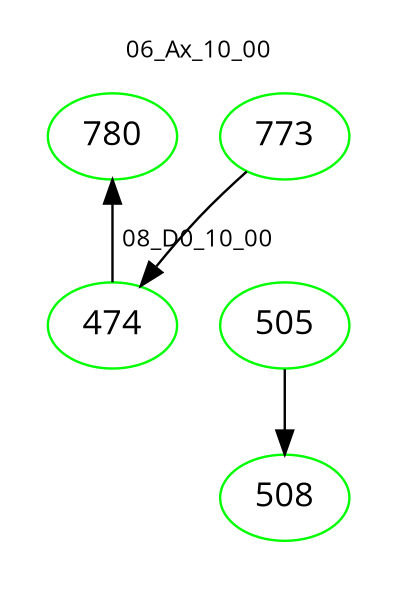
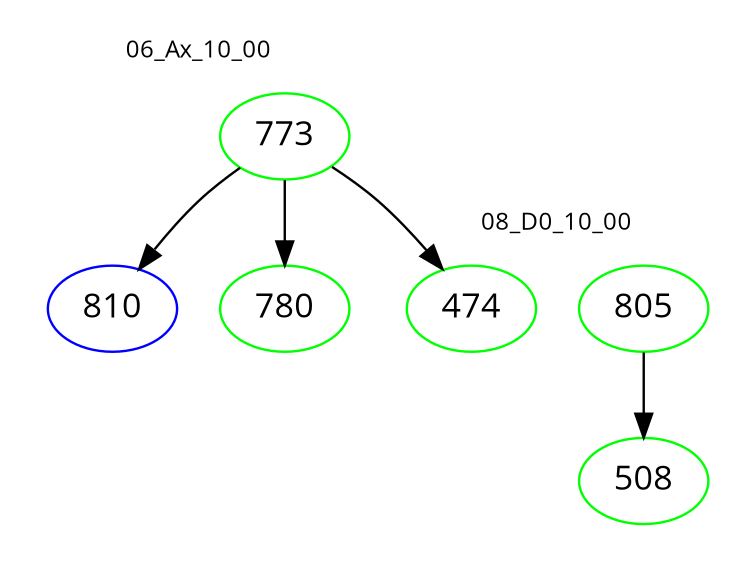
edge "474" -> "780": now "773" -> "780"
node "810": added
node "505": label "505" -> "805"
